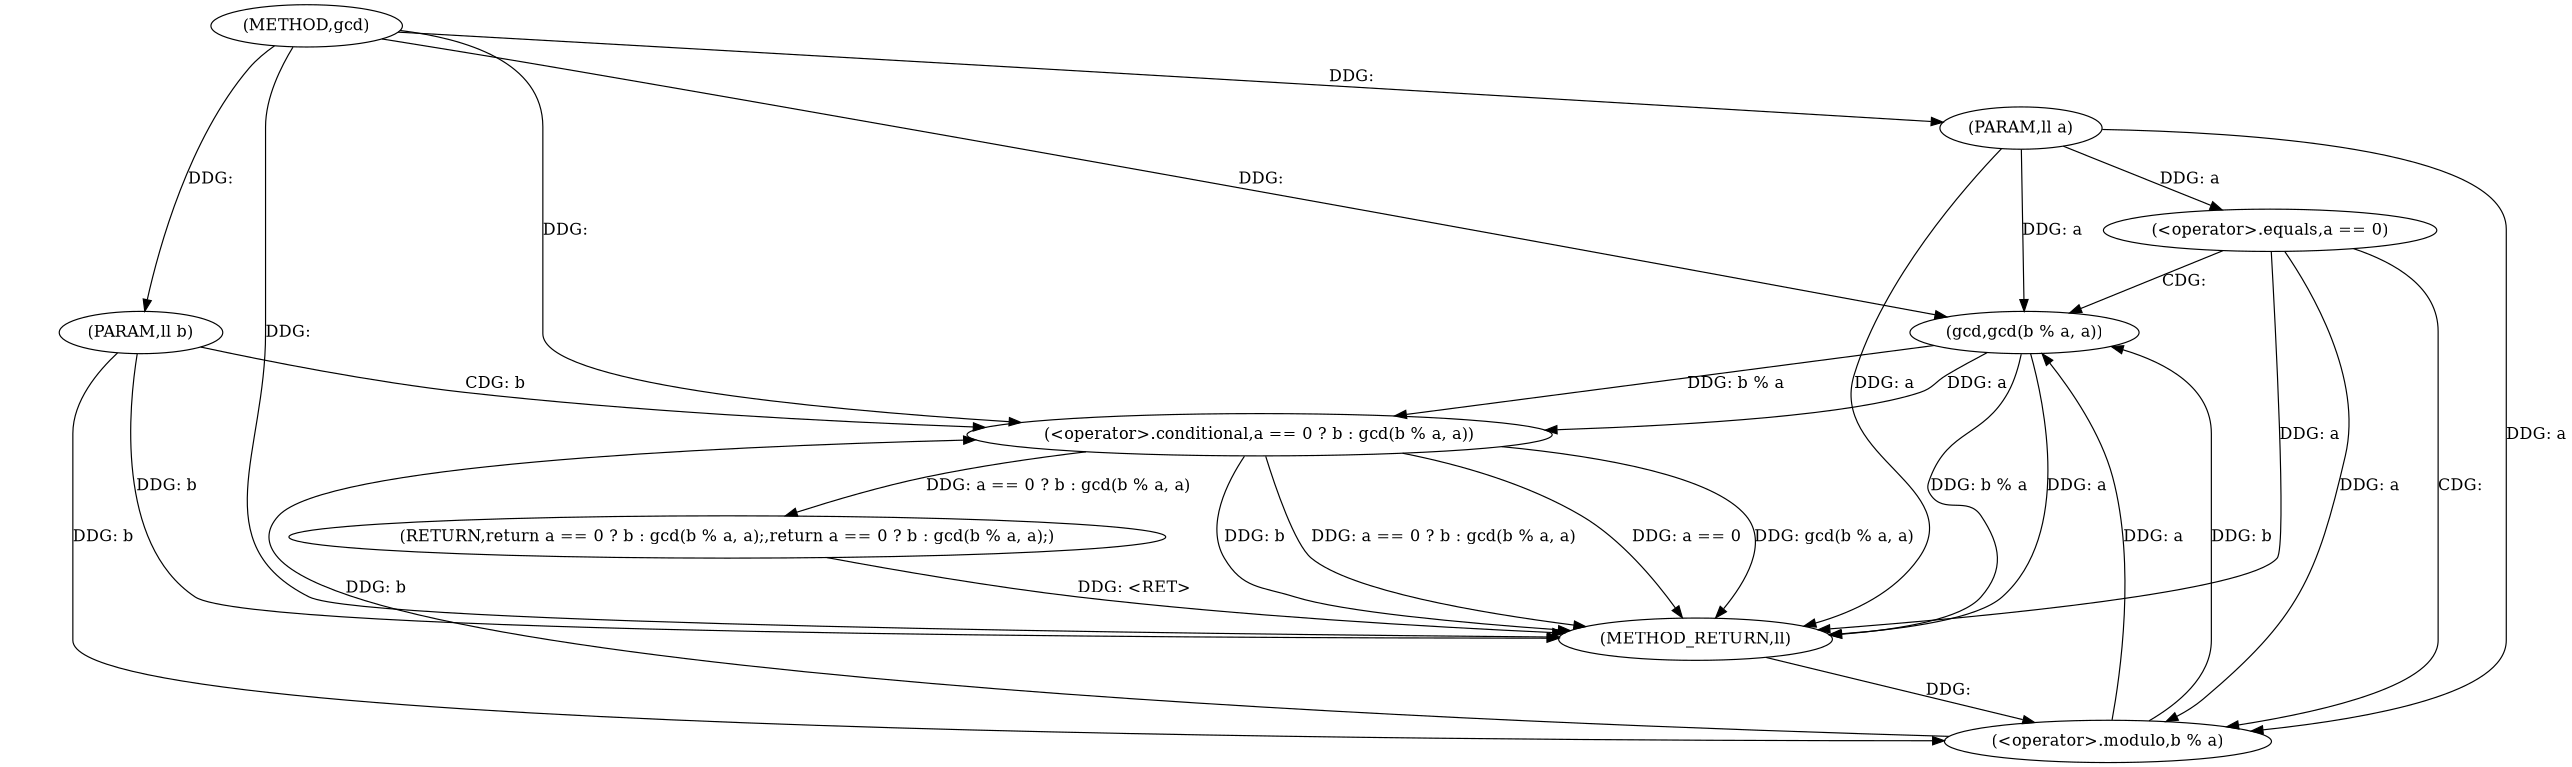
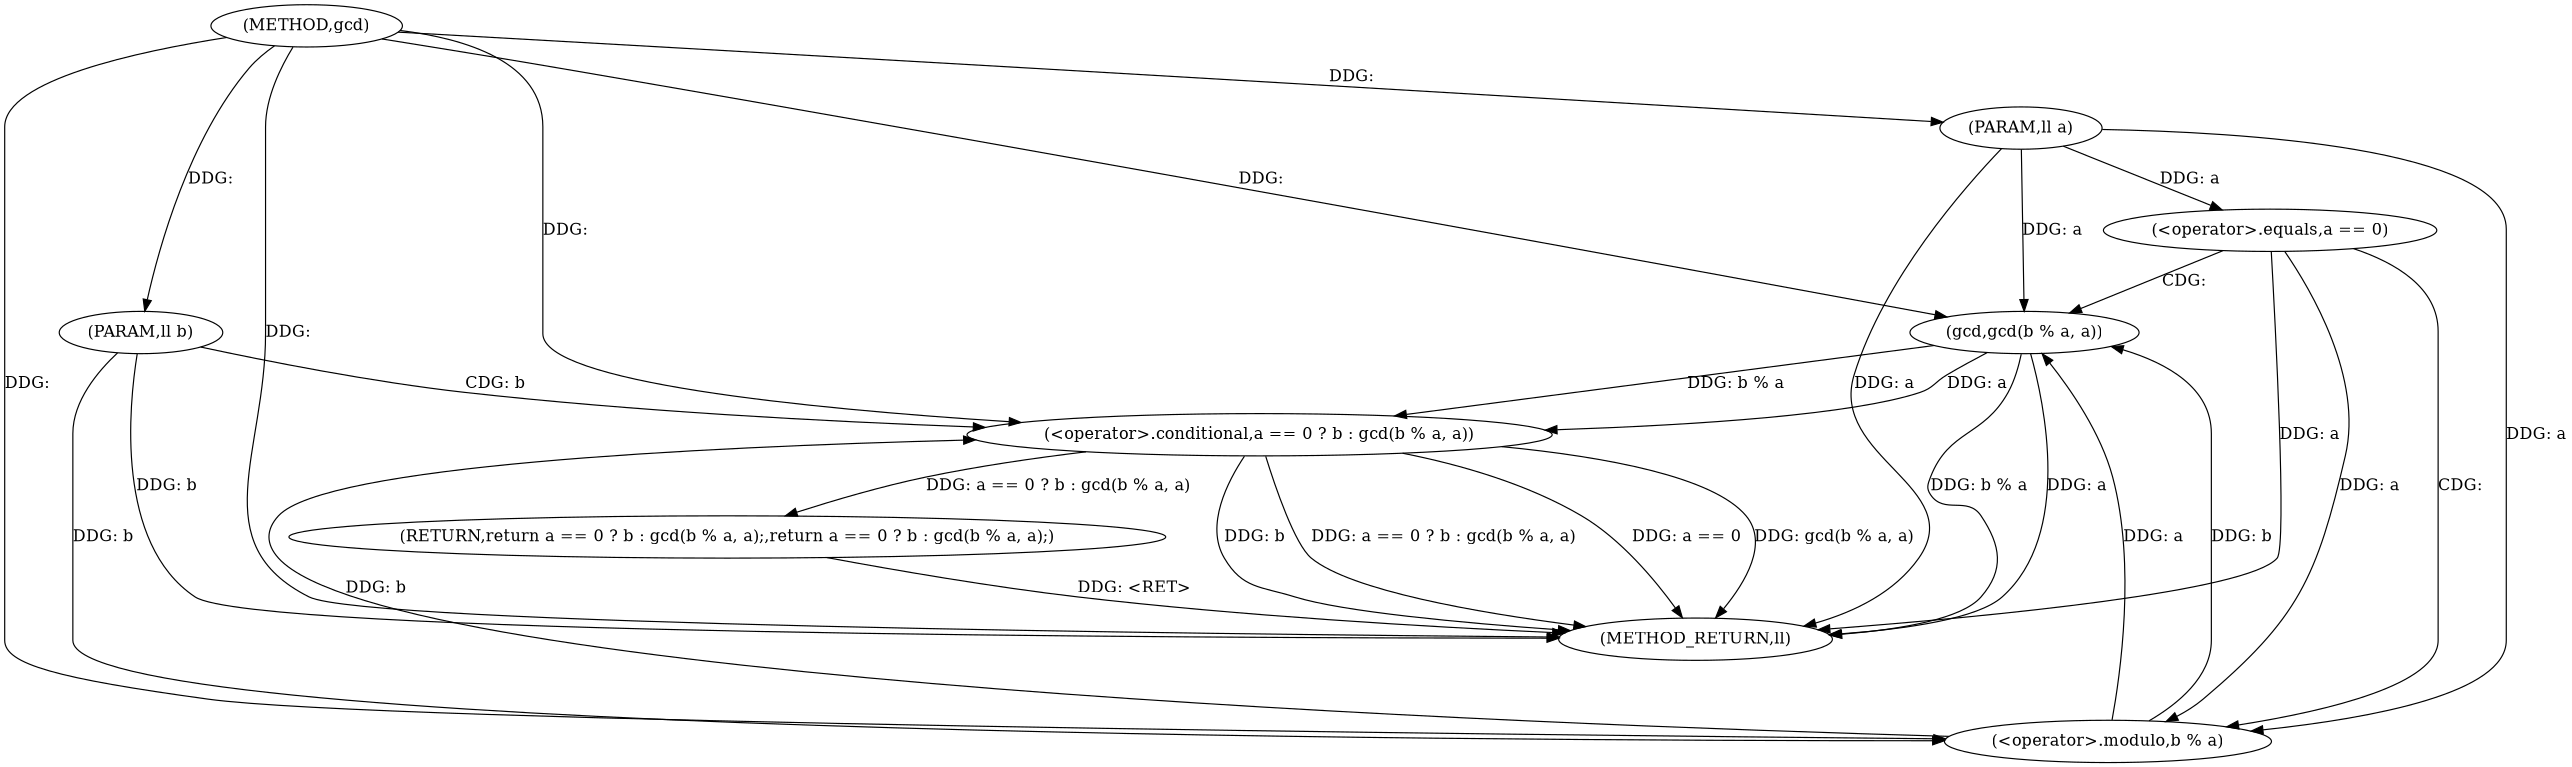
edge "(METHOD_RETURN,ll)" -> "(<operator>.modulo,b % a)": now "(METHOD,gcd)" -> "(<operator>.modulo,b % a)"
